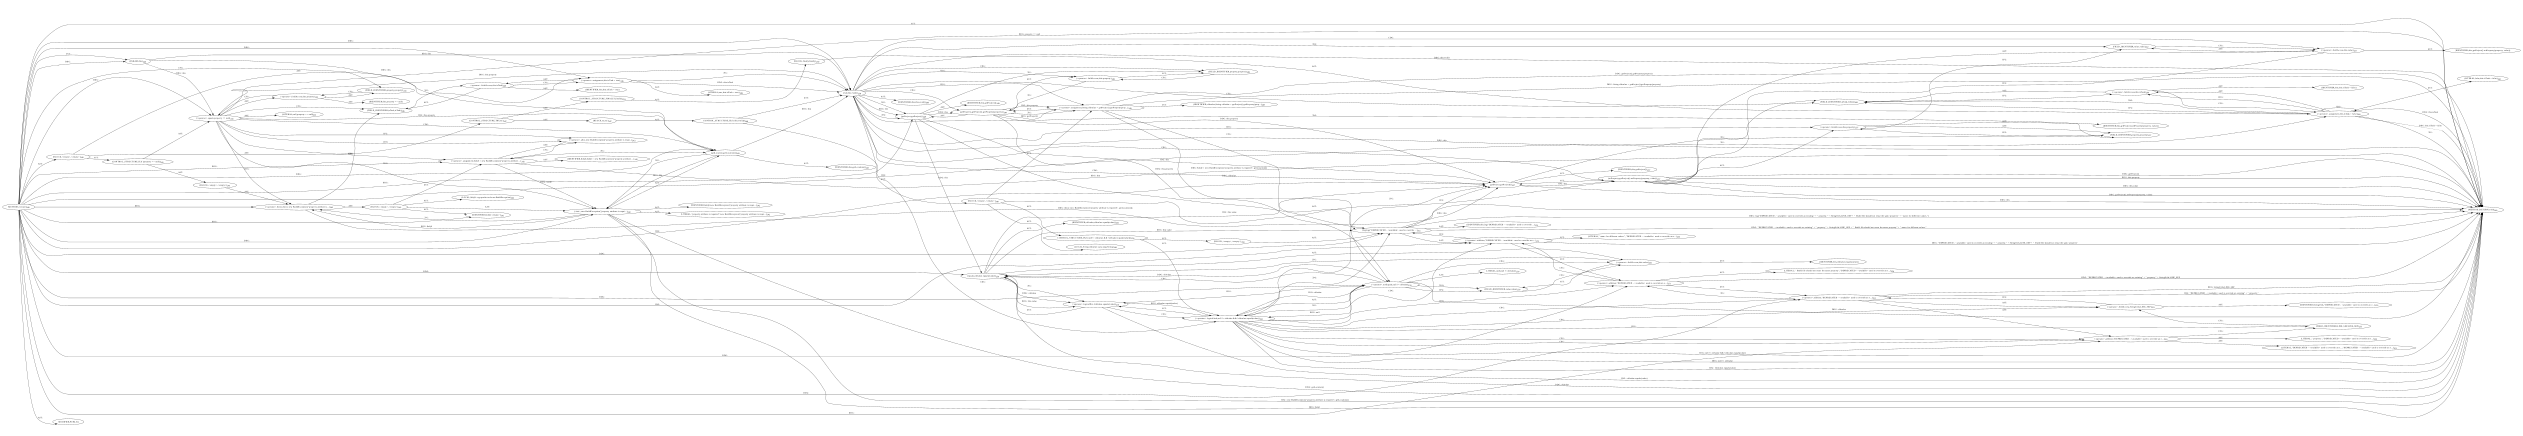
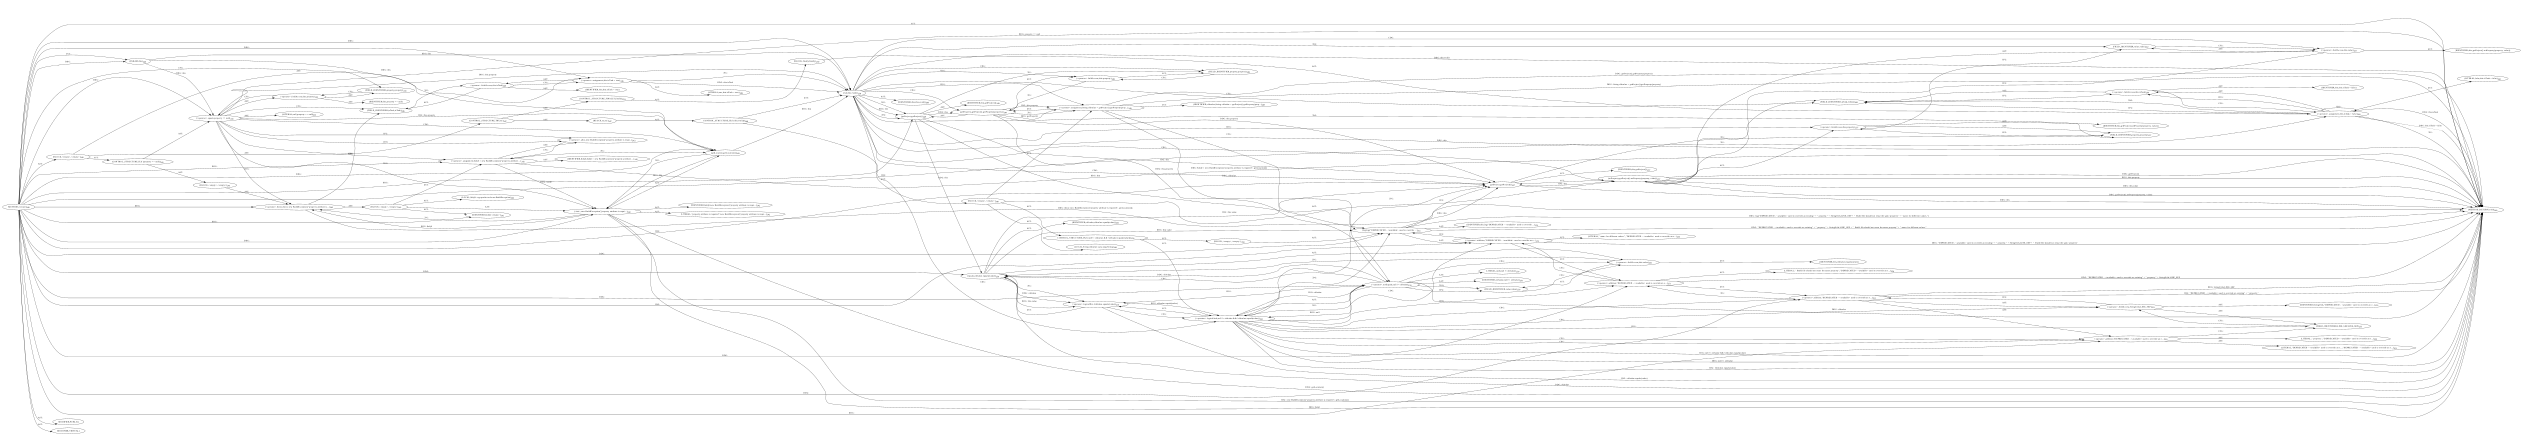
node "(IDENTIFIER,this,getLocation())": removed
node "(IDENTIFIER,oldvalue,null != oldvalue)": added
edge "(<operator>.fieldAccess,StringUtils.LINE_SEP)" -> "(FIELD_IDENTIFIER,LINE_SEP,LINE_SEP)": added, label "AST:"
node "(MODIFIER,VIRTUAL)": added
